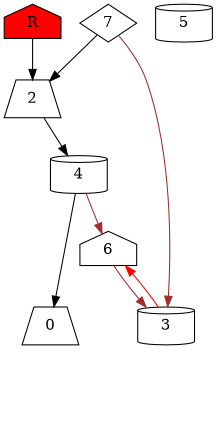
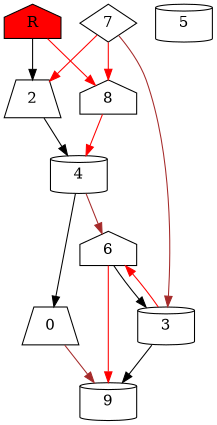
edge "7" -> "2": color black -> red
node "8": added
edge "6" -> "3": color brown -> black
node "9": added
